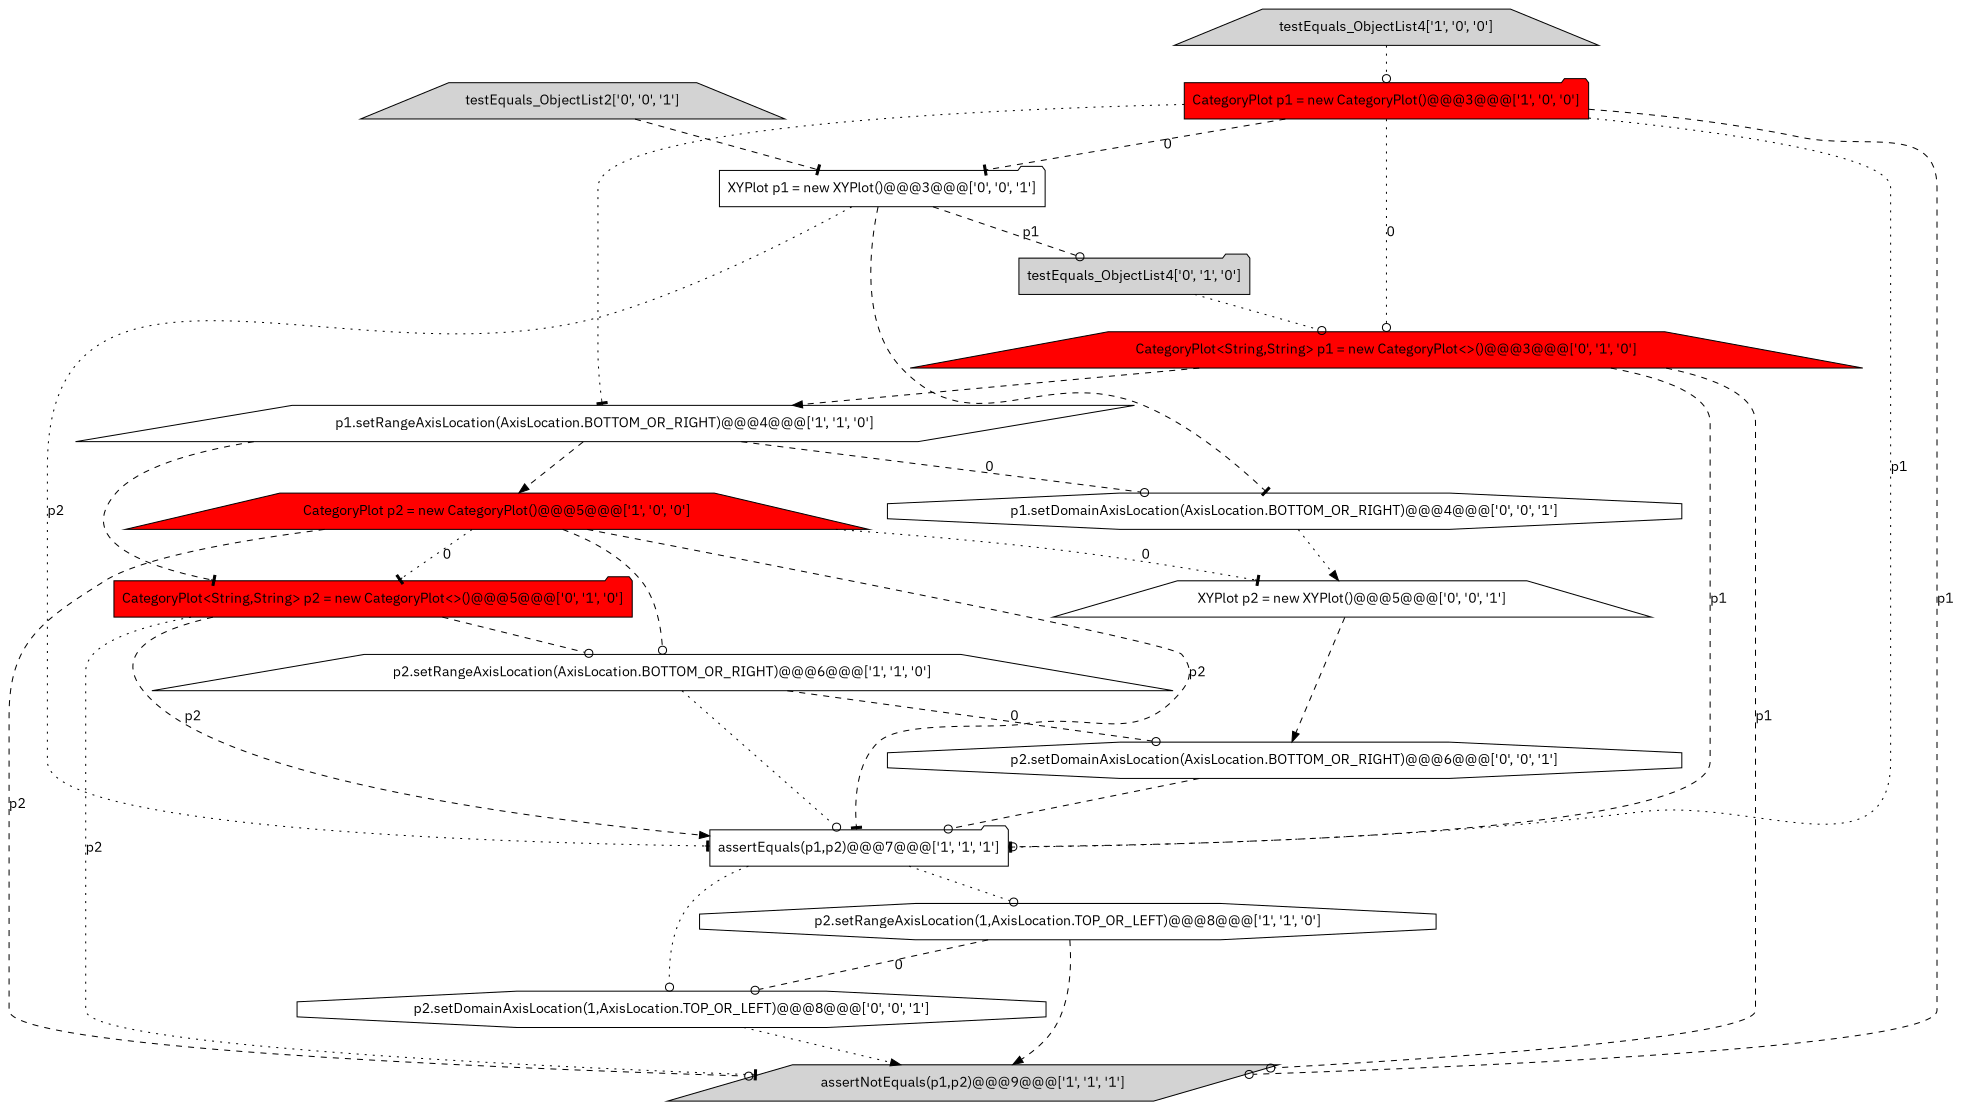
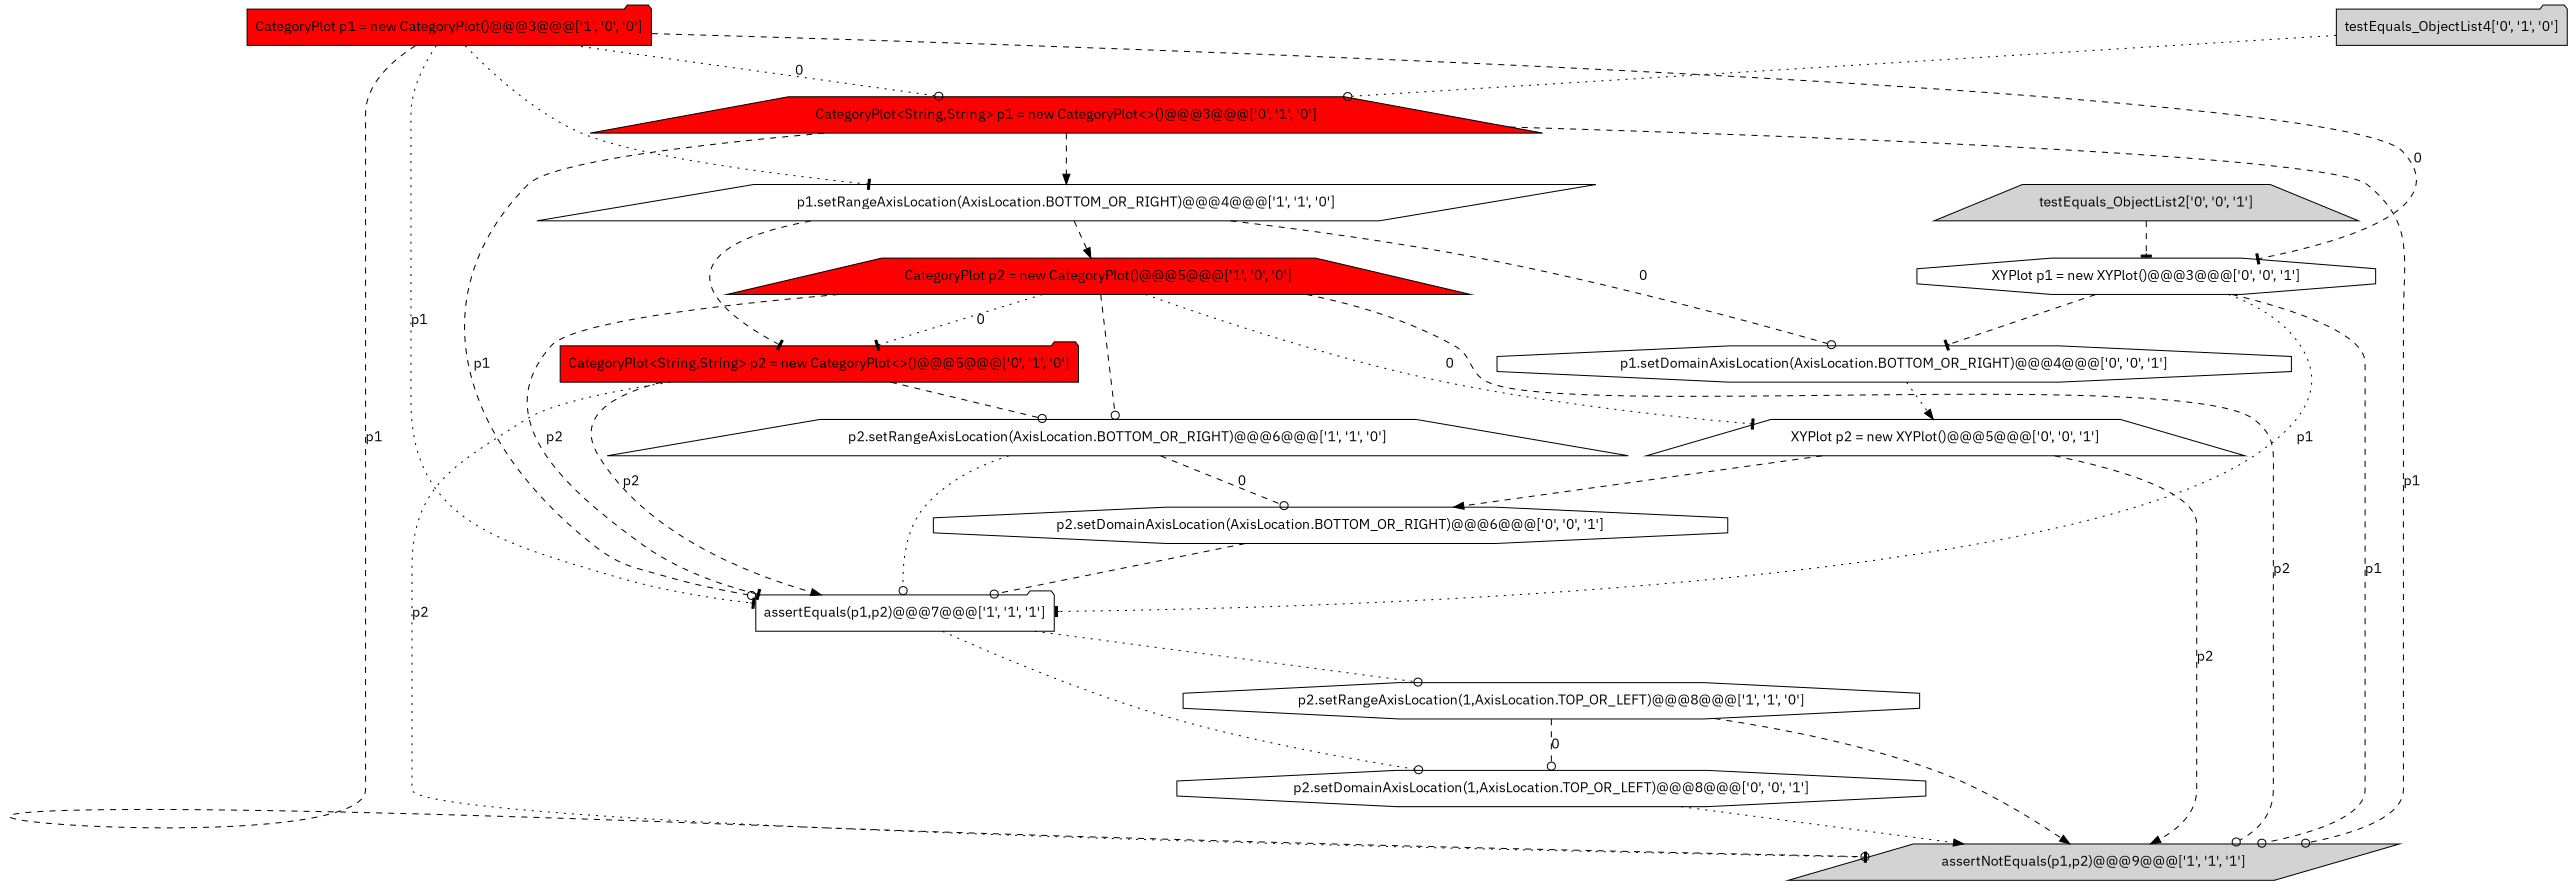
node "testEquals_ObjectList4['1', '0', '0']": removed
node "XYPlot p1 = new XYPlot()@@@3@@@['0', '0', '1']": shape folder -> octagon
edge "XYPlot p1 = new XYPlot()@@@3@@@['0', '0', '1']" -> "testEquals_ObjectList4['0', '1', '0']": now "XYPlot p1 = new XYPlot()@@@3@@@['0', '0', '1']" -> "assertNotEquals(p1,p2)@@@9@@@['1', '1', '1']"
edge "XYPlot p1 = new XYPlot()@@@3@@@['0', '0', '1']" -> "assertEquals(p1,p2)@@@7@@@['1', '1', '1']": label "p2" -> "p1"
edge "XYPlot p2 = new XYPlot()@@@5@@@['0', '0', '1']" -> "assertNotEquals(p1,p2)@@@9@@@['1', '1', '1']": added, label "p2"
